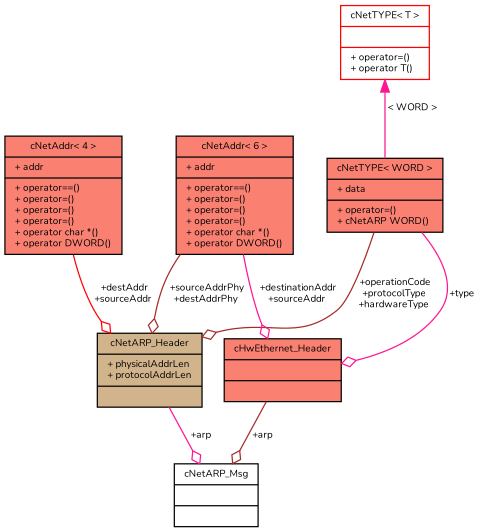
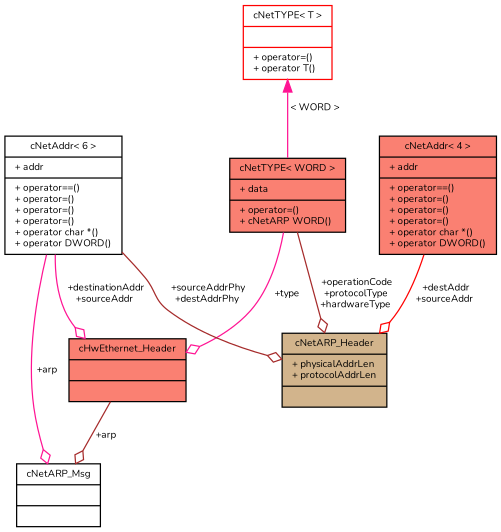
node "cNetAddr< 6 >": fillcolor salmon -> white
edge "cNetARP_Header" -> "cNetARP_Msg": now "cNetAddr< 6 >" -> "cNetARP_Msg"
